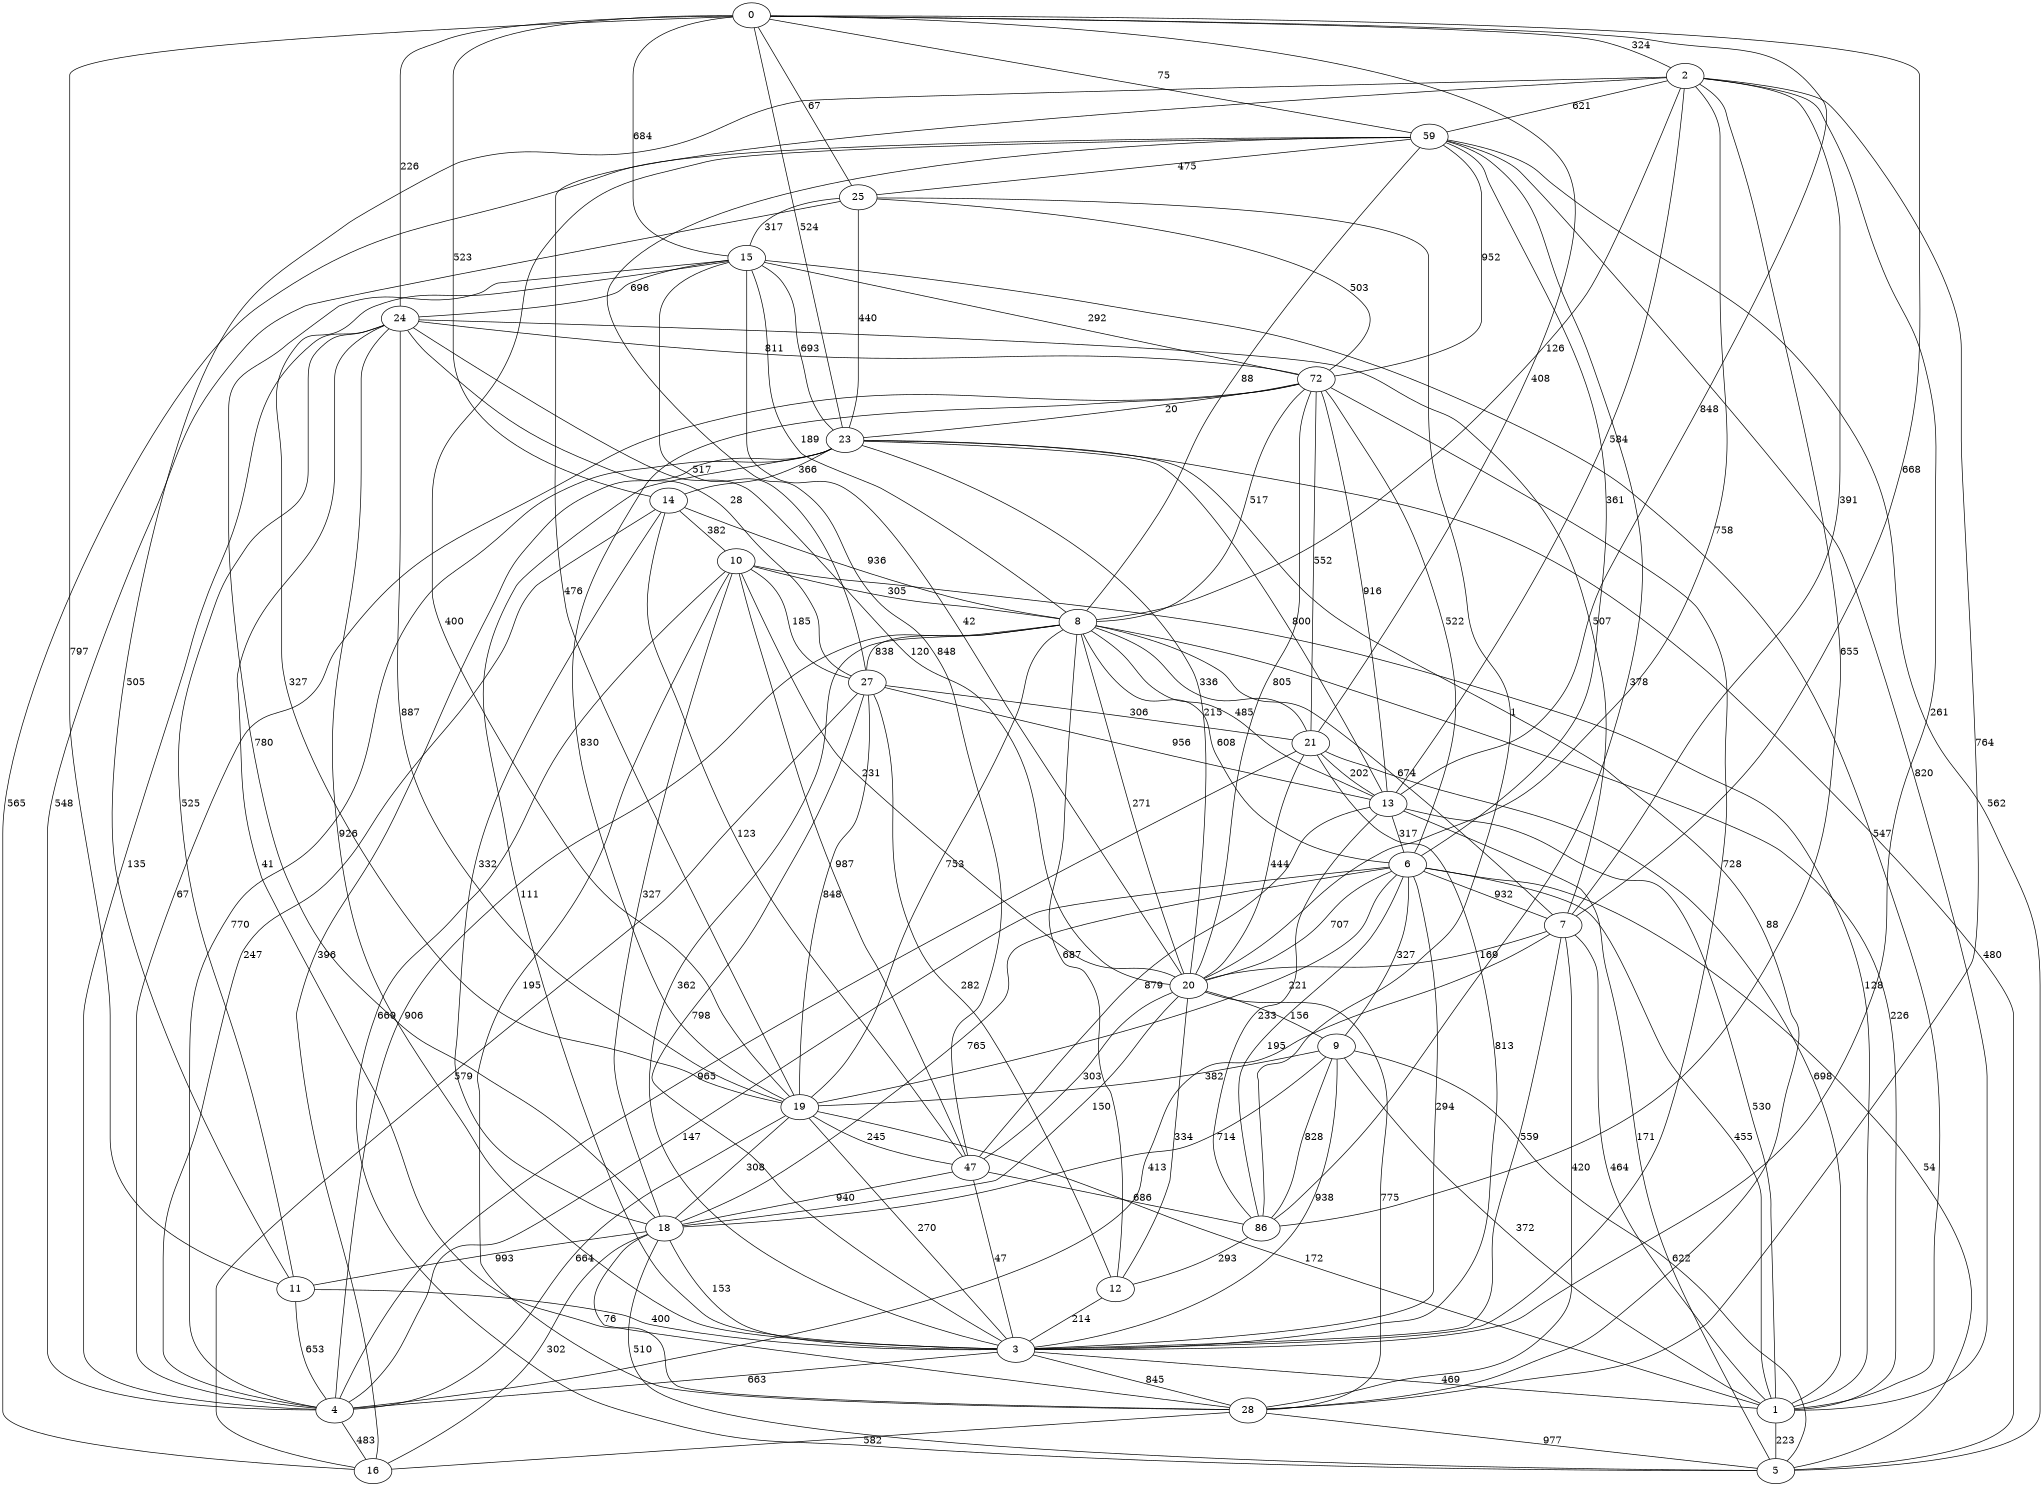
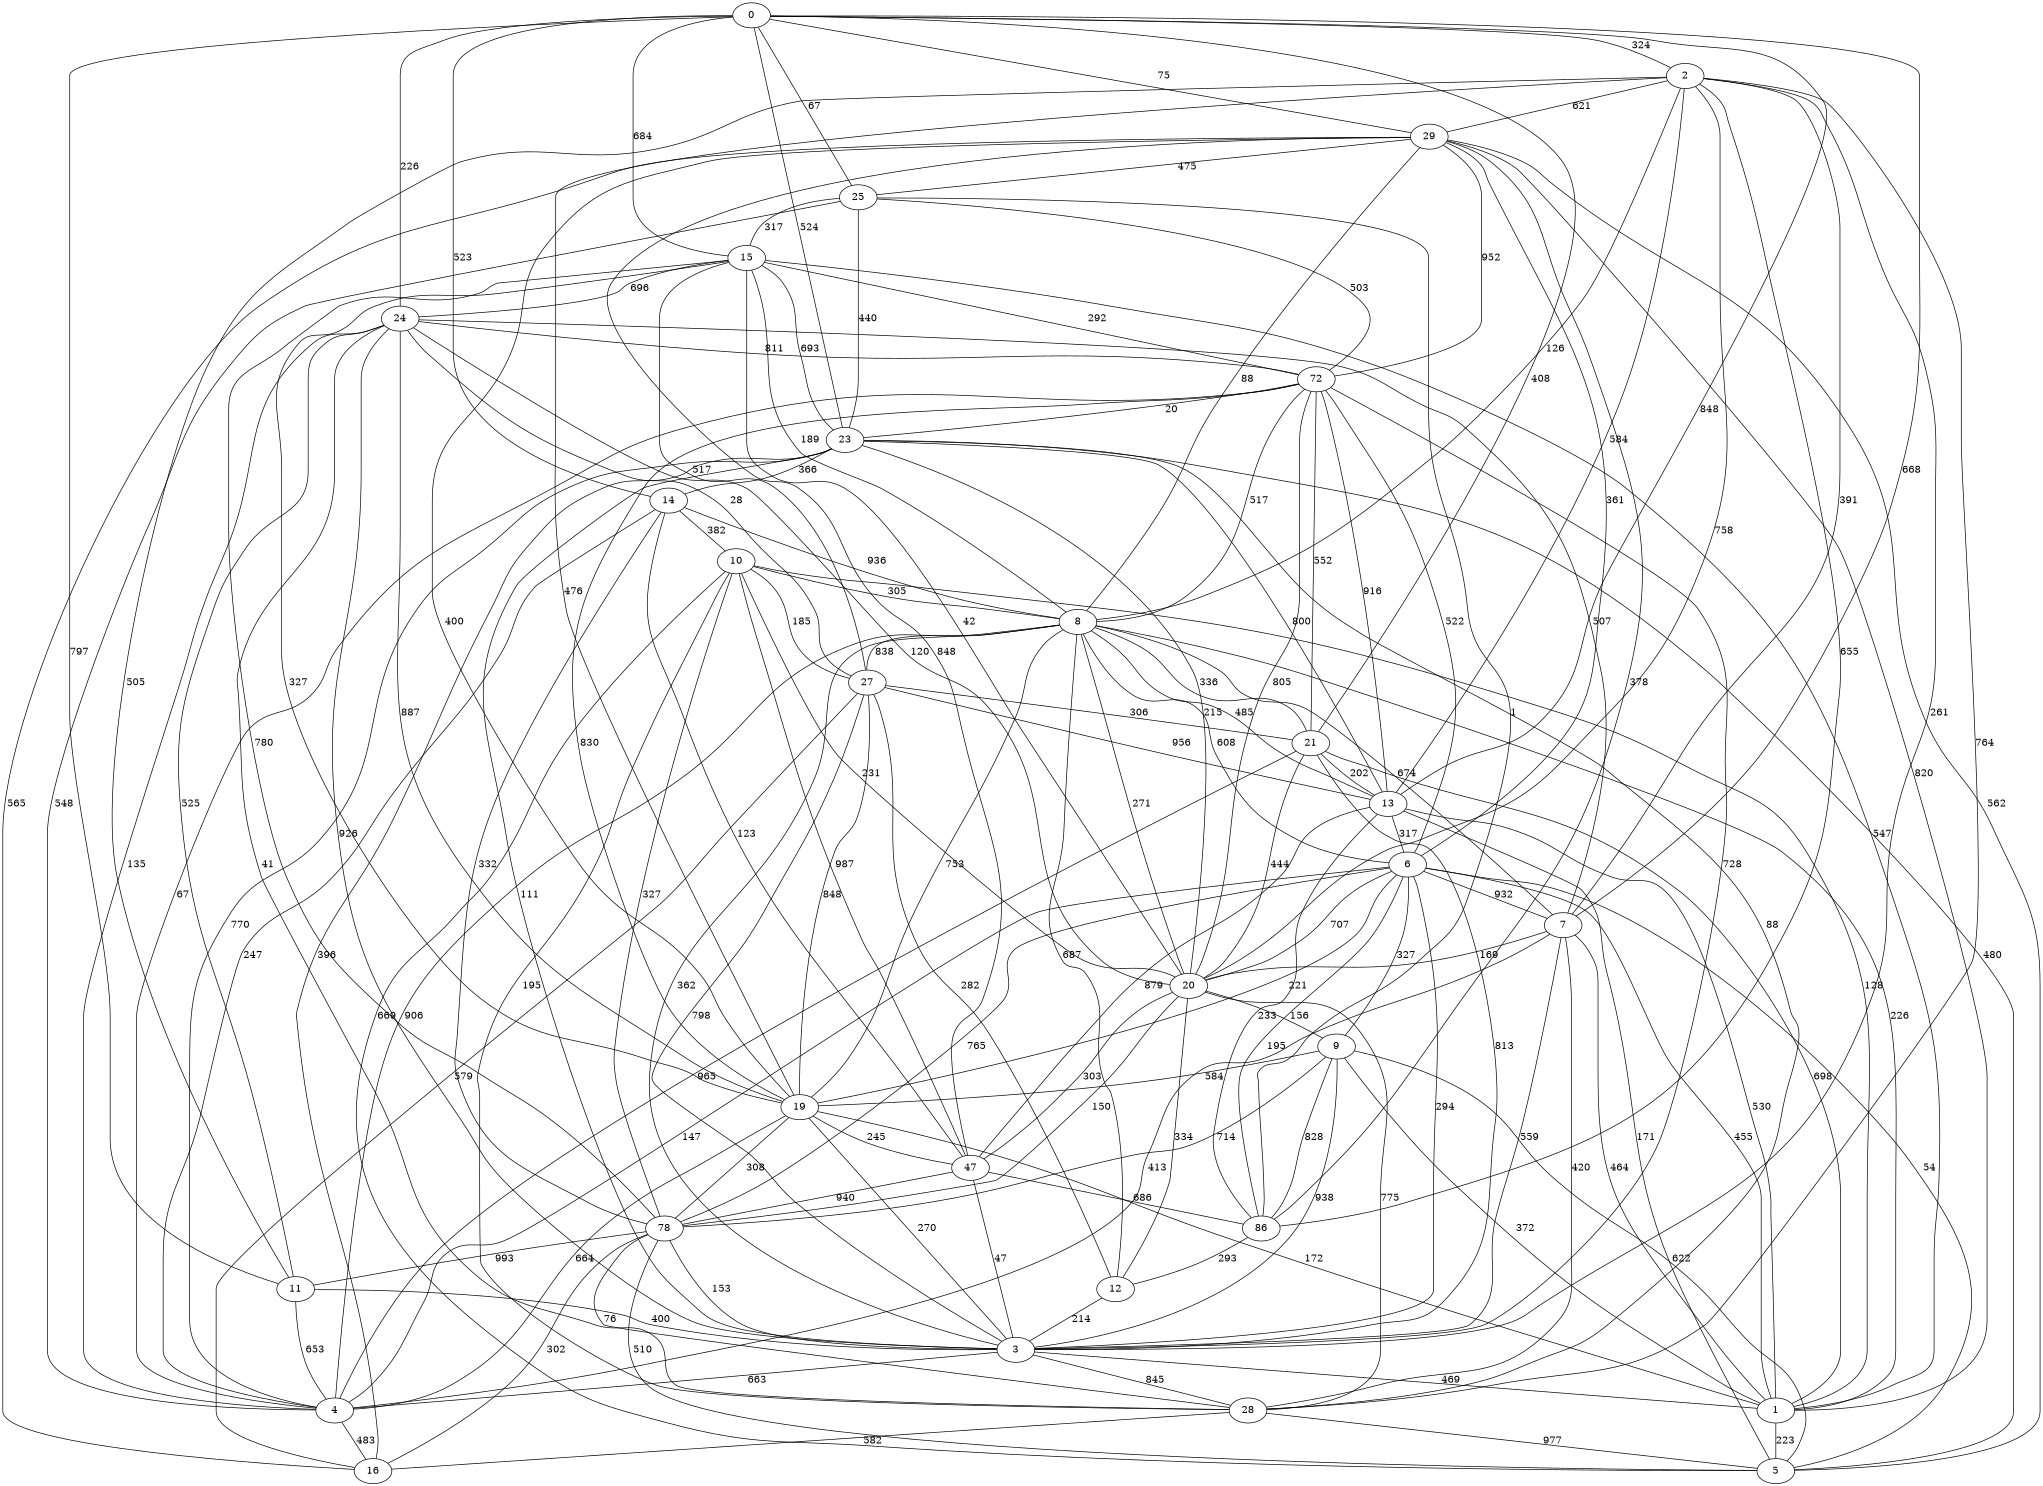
node "59": label "59" -> "29"
edge "9" -- "19": label "382" -> "584"
node "18": label "18" -> "78"
